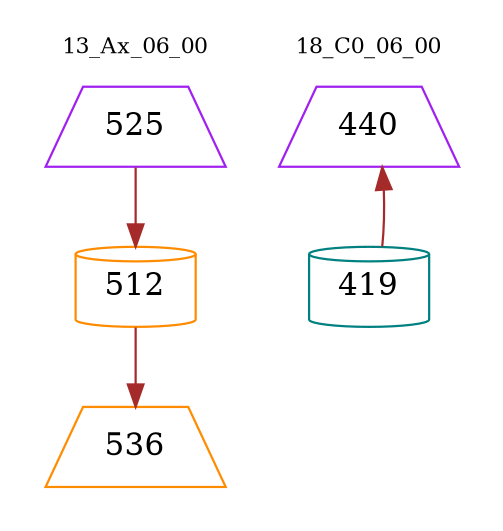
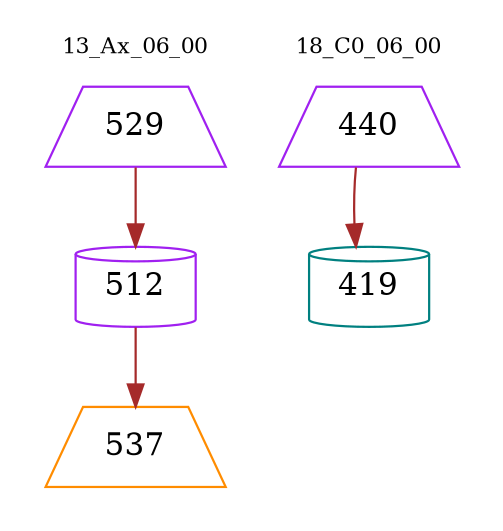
node "525": label "525" -> "529"
edge "419" -> "440": reversed
node "512": color darkorange -> purple
node "536": label "536" -> "537"
